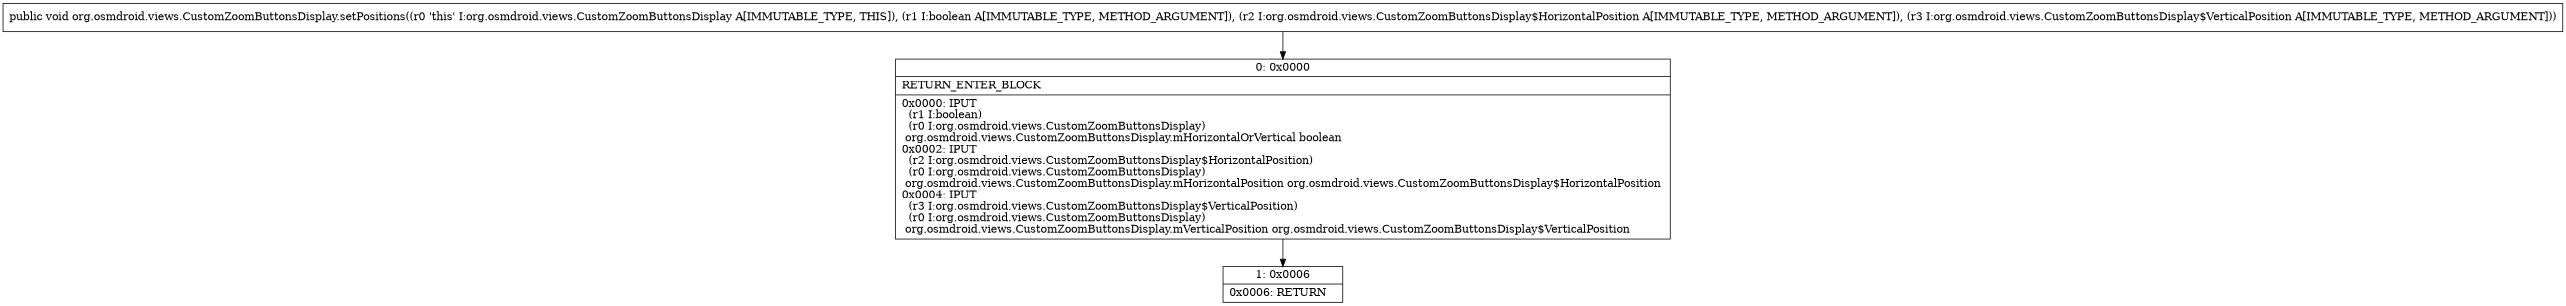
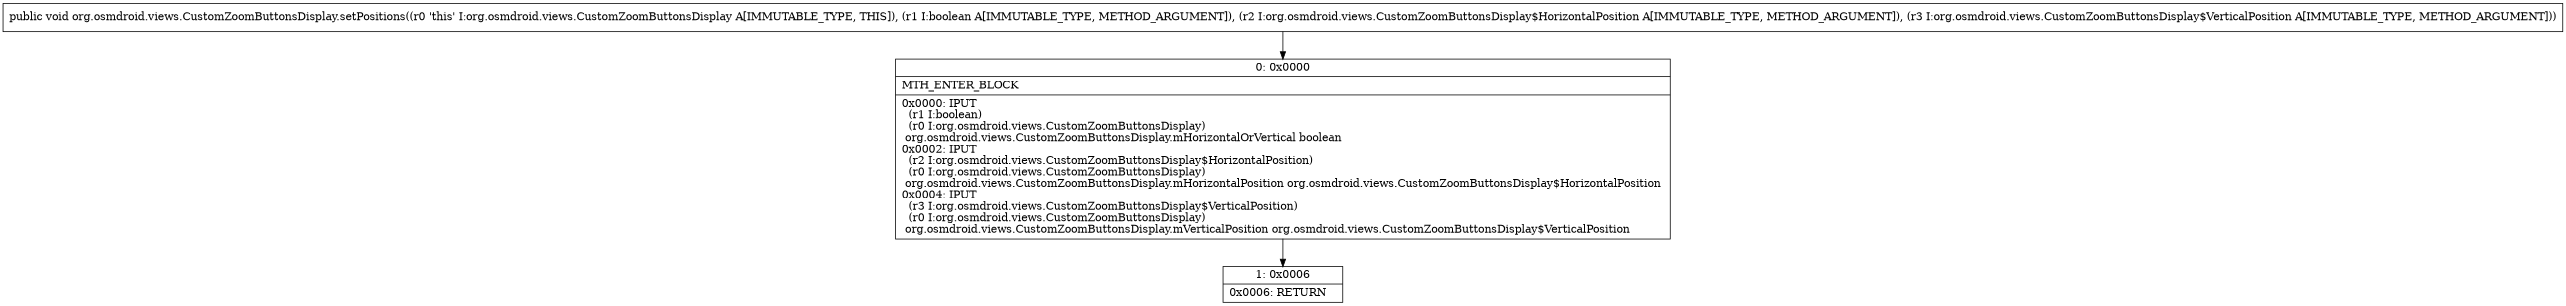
node "0: 0x0000": text "RETURN_ENTER_BLOCK" -> "MTH_ENTER_BLOCK"
